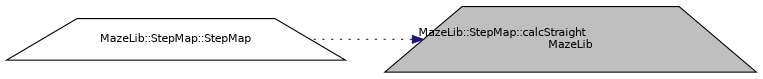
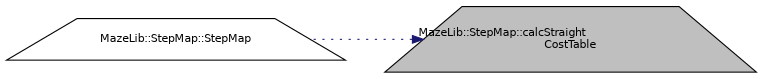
node "MazeLib::StepMap::calcStraight MazeLib": label "MazeLib::StepMap::calcStraight MazeLib" -> "MazeLib::StepMap::calcStraight CostTable"
